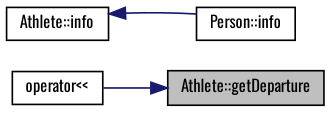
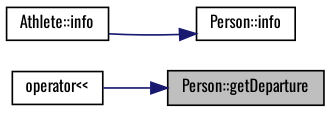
edge "Person::info" -> "Athlete::info": reversed
node "Athlete::getDeparture": label "Athlete::getDeparture" -> "Person::getDeparture"
